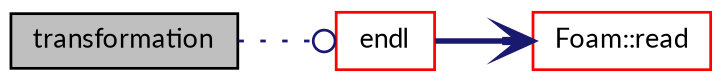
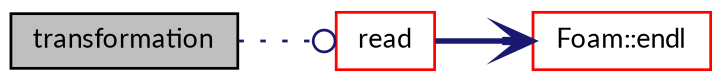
node "endl": label "endl" -> "read"
node "Foam::read": label "Foam::read" -> "Foam::endl"
